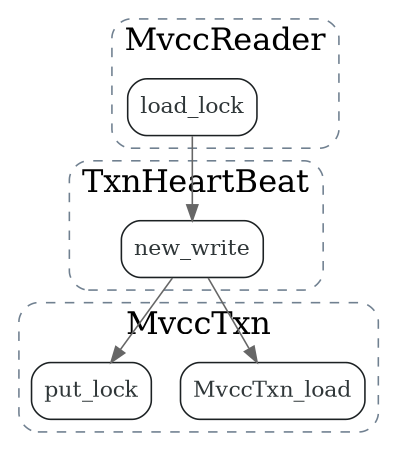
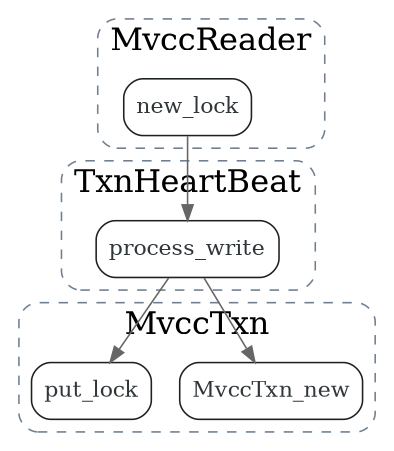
node "load_lock": label "load_lock" -> "new_lock"
node "new_write": label "new_write" -> "process_write"
node "MvccTxn_load": label "MvccTxn_load" -> "MvccTxn_new"
